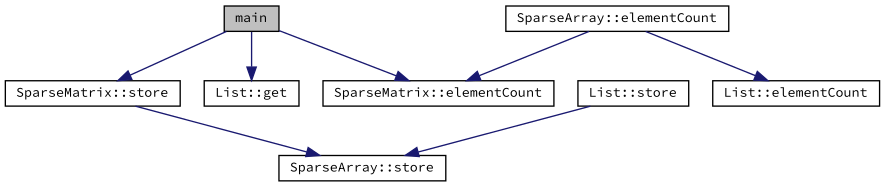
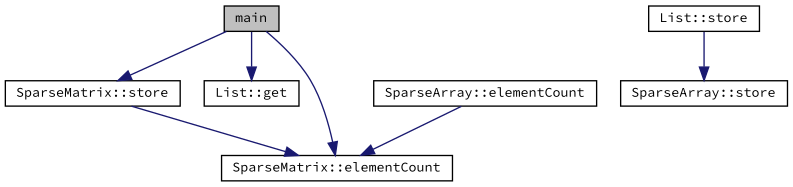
node "List::elementCount": removed
edge "SparseMatrix::store" -> "SparseArray::store": now "SparseMatrix::store" -> "SparseMatrix::elementCount"
